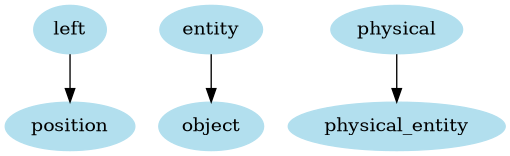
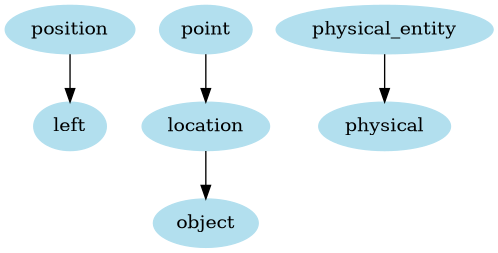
node "point": added
node "entity": label "entity" -> "location"
edge "left" -> "position": reversed
edge "physical" -> "physical_entity": reversed
